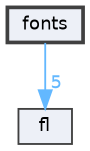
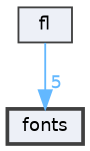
edge "fonts" -> "fl": reversed
